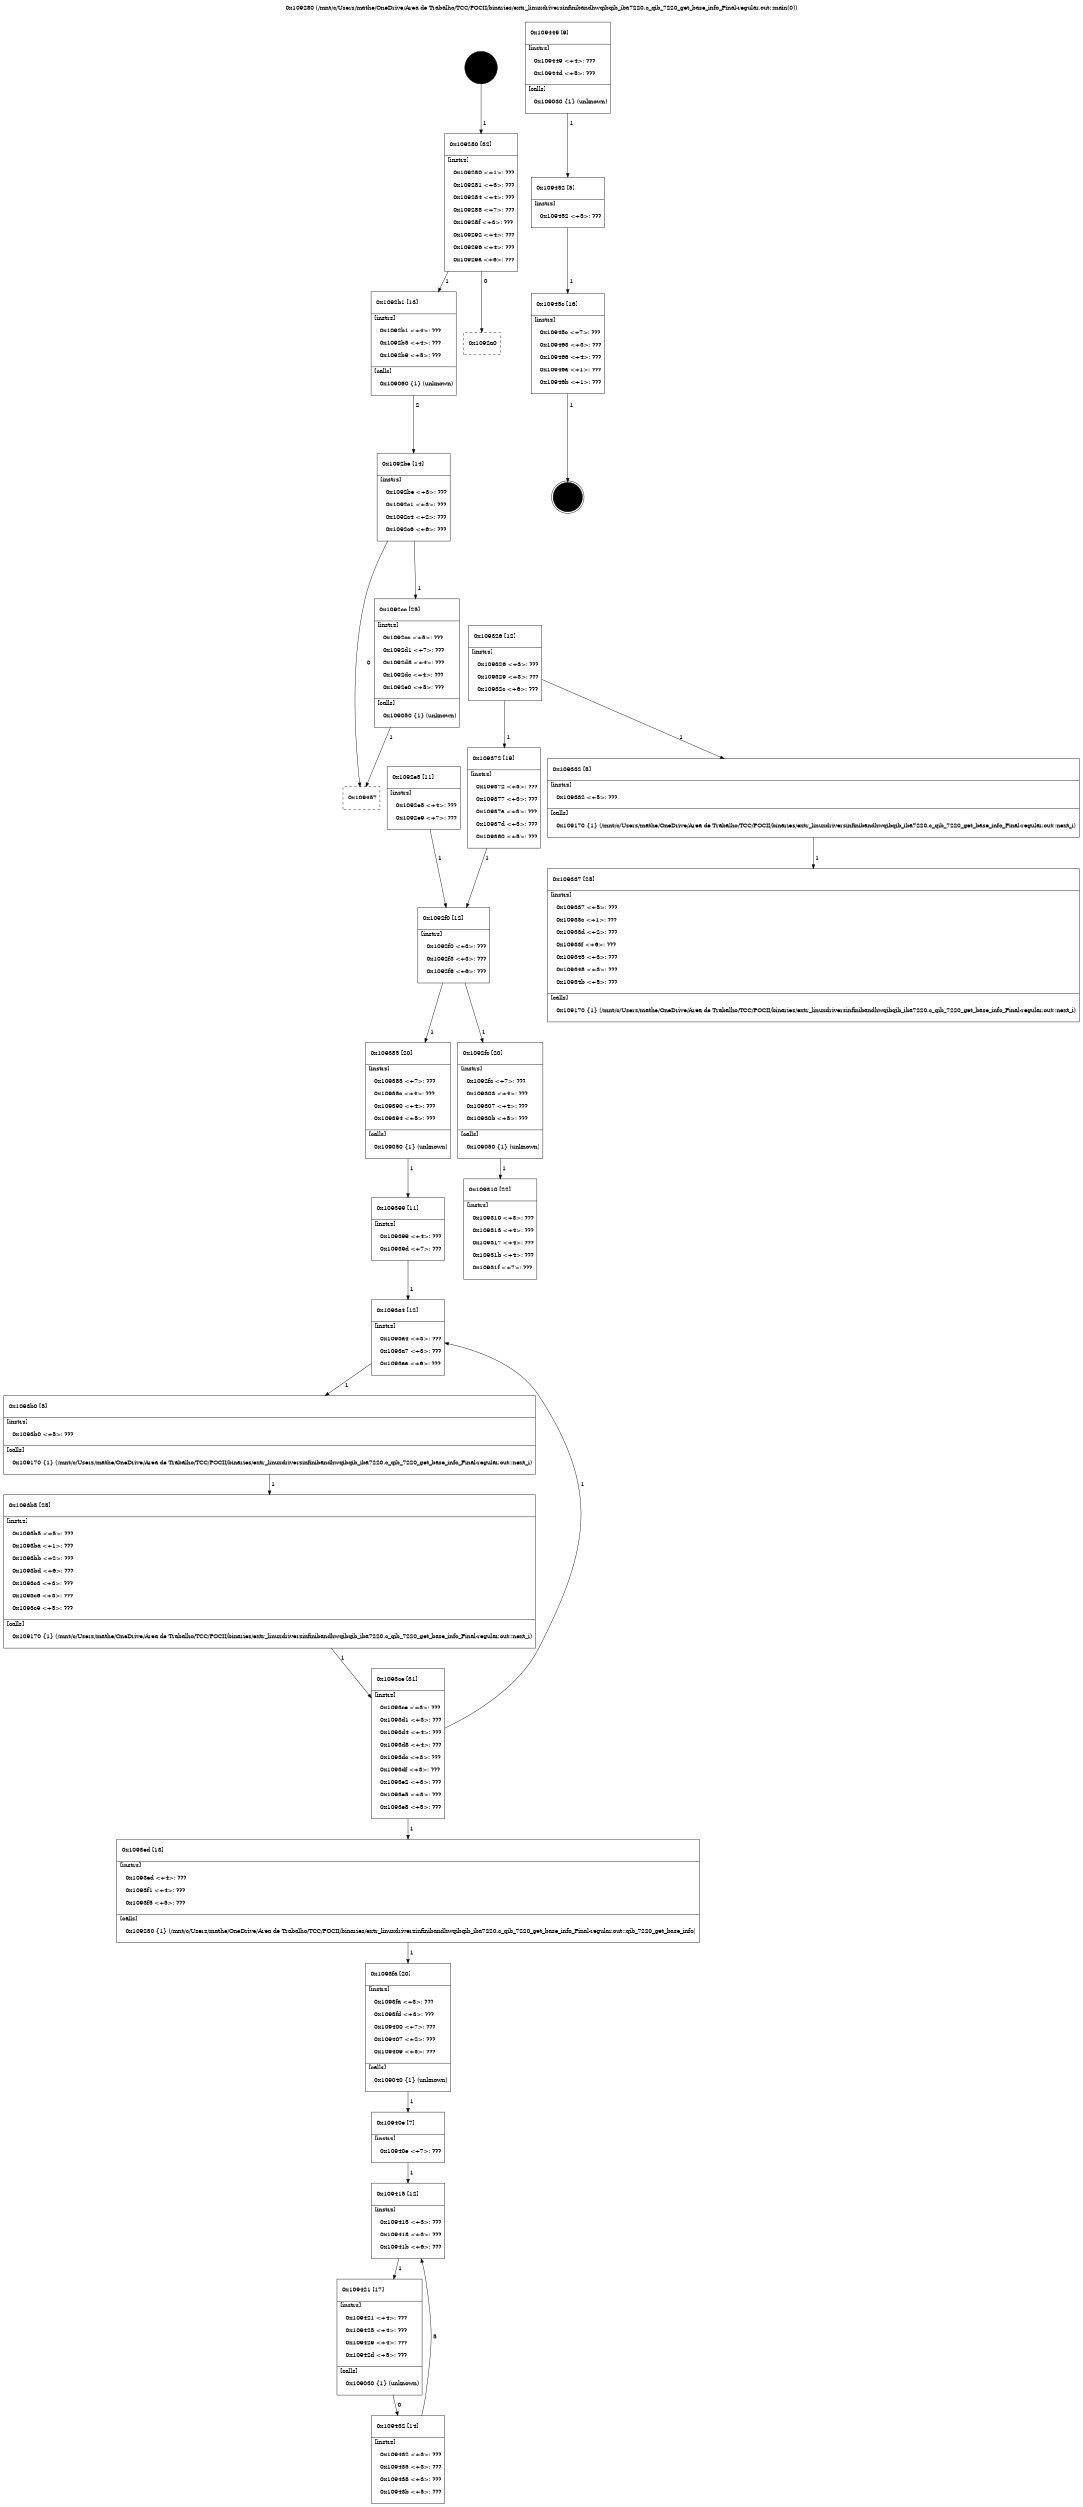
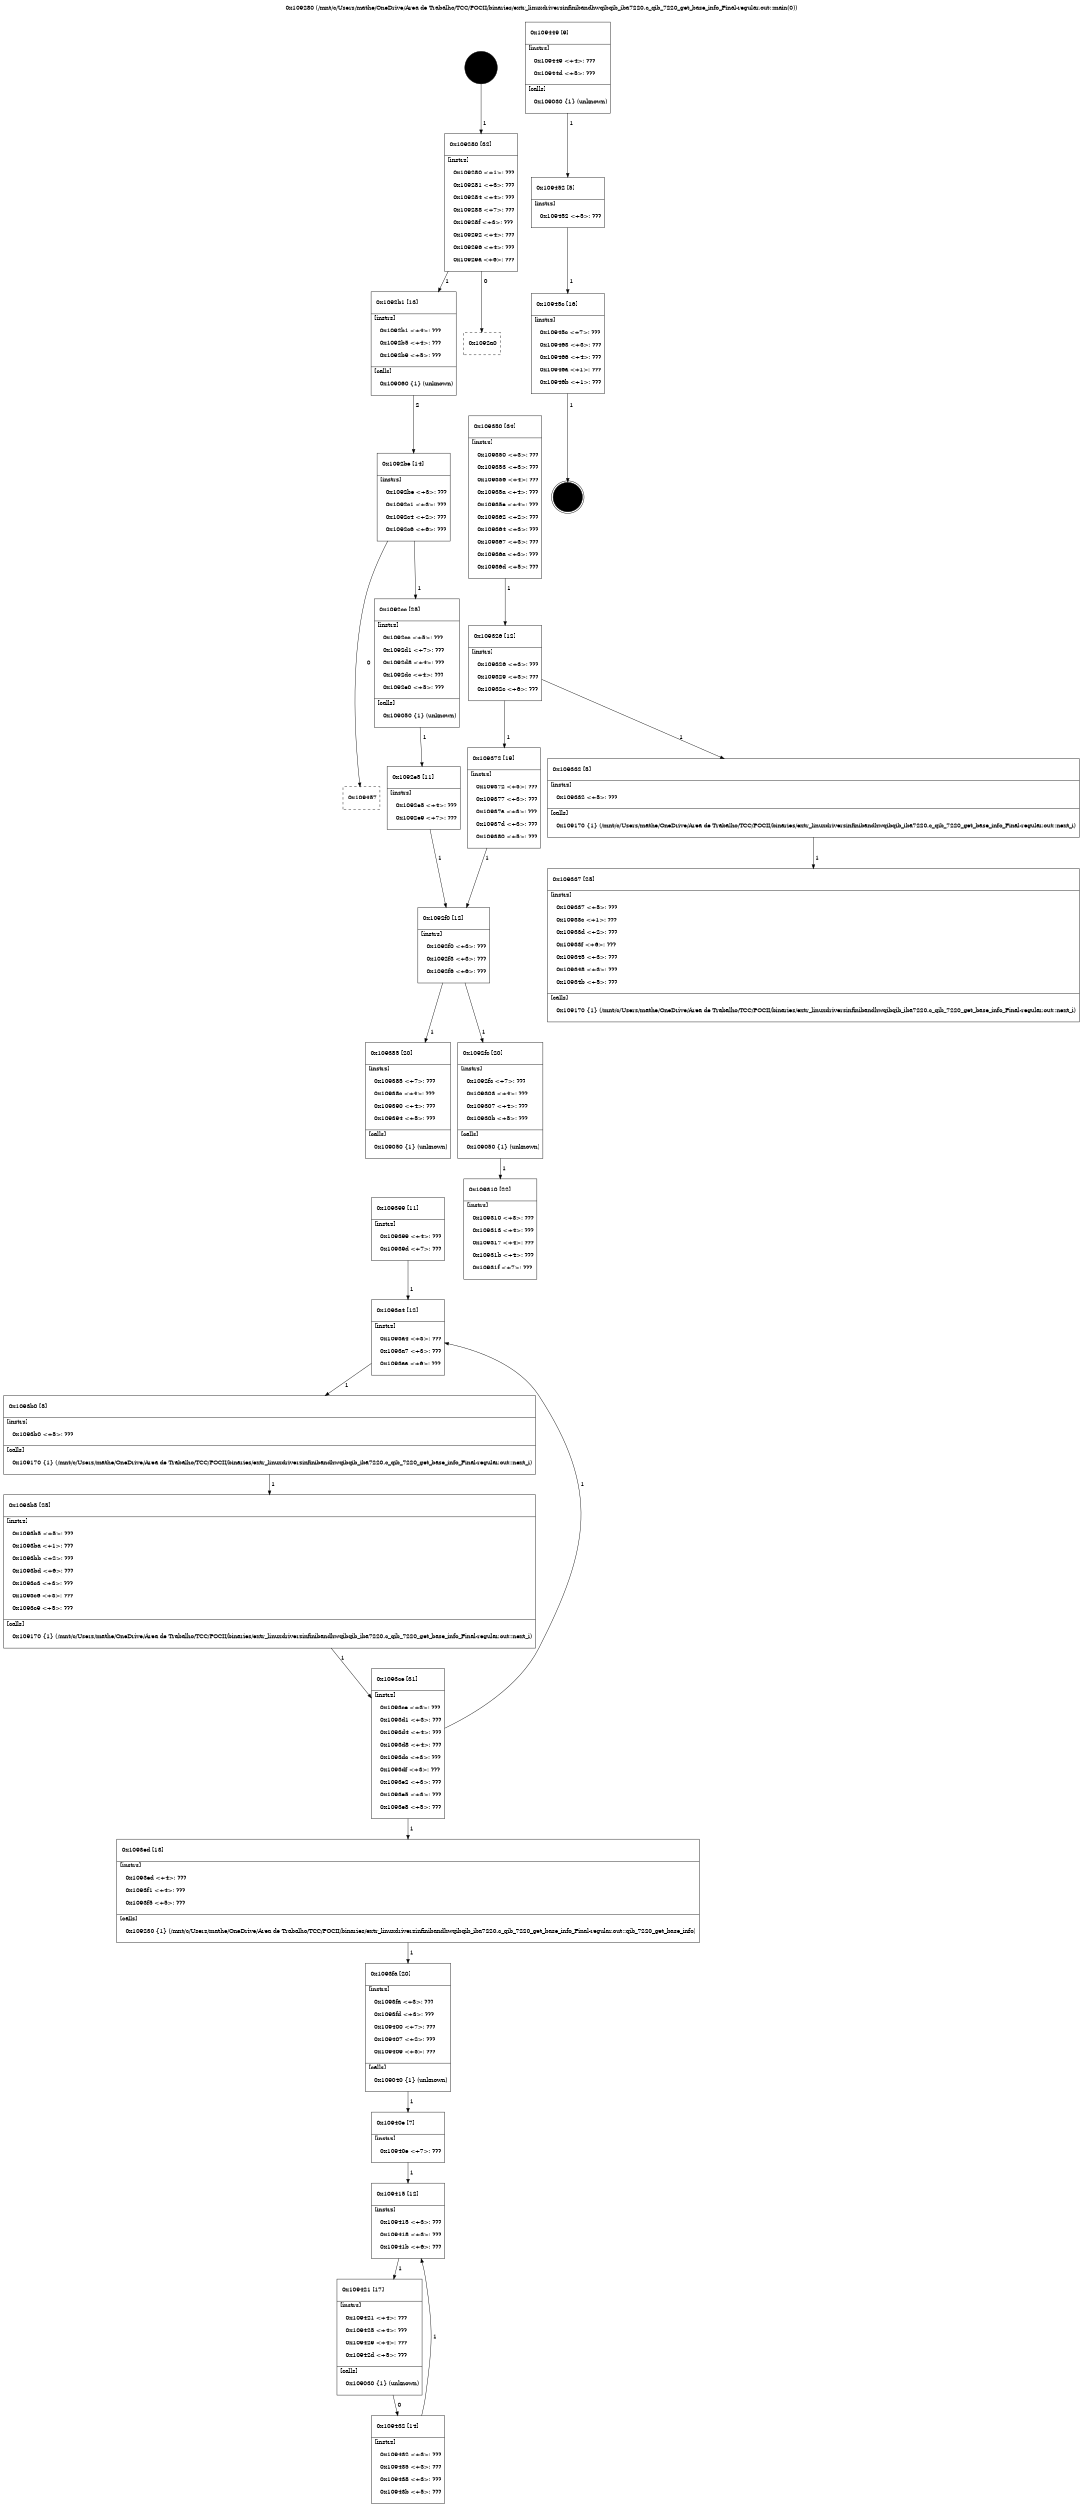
node "0x109350 [34]": added
edge "0x1092cc [25]" -> "0x109457": now "0x1092cc [25]" -> "0x1092e5 [11]"
edge "0x109385 [20]" -> "0x109399 [11]": removed, label "1"
edge "0x109432 [14]" -> "0x109415 [12]": label " 5" -> " 1"
